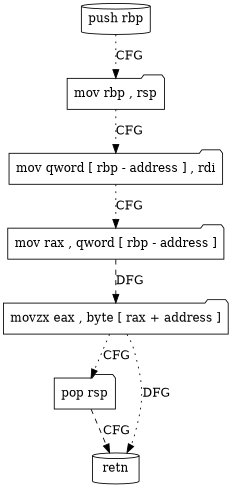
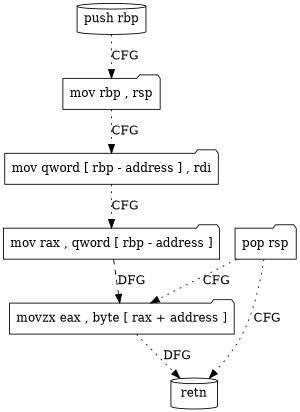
edge "movzx eax , byte [ rax + address ]" -> "pop rsp": reversed
edge "pop rsp" -> "retn": style dashed -> dotted
